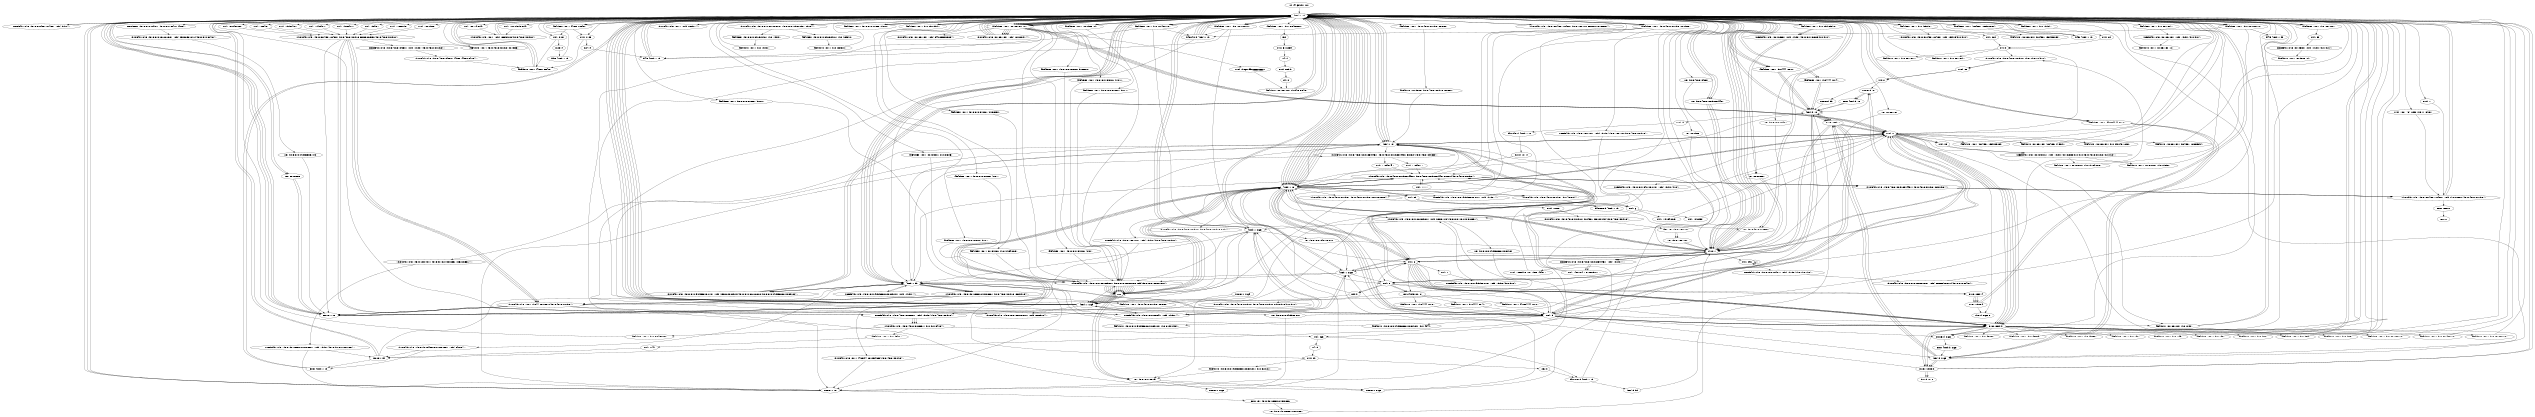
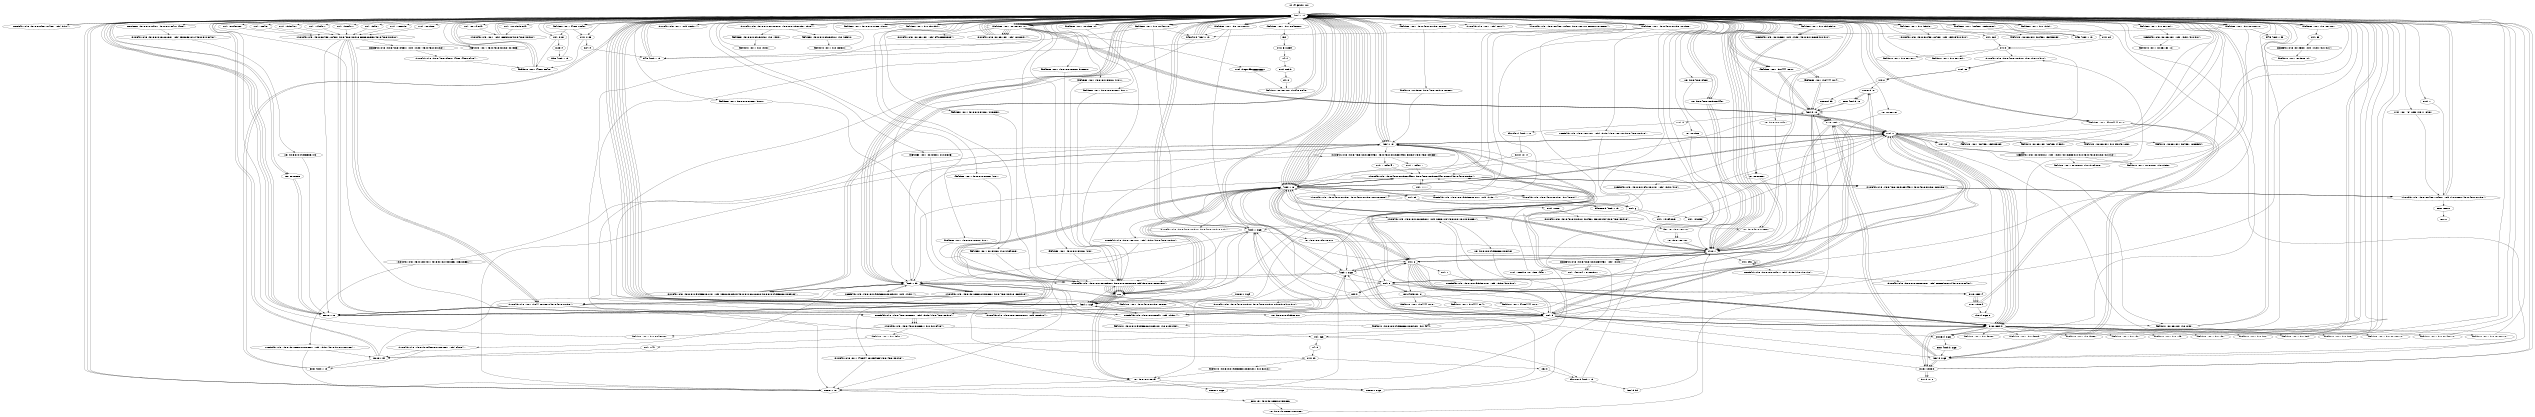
node "virtualinvoke <tov: void stop()>": added
edge "arrayread.i" -> "fieldput <tov: int wfG>": added
edge "new java.awt.GridLayout" -> "store.r r1": now "new java.awt.Panel" -> "store.r r1"
